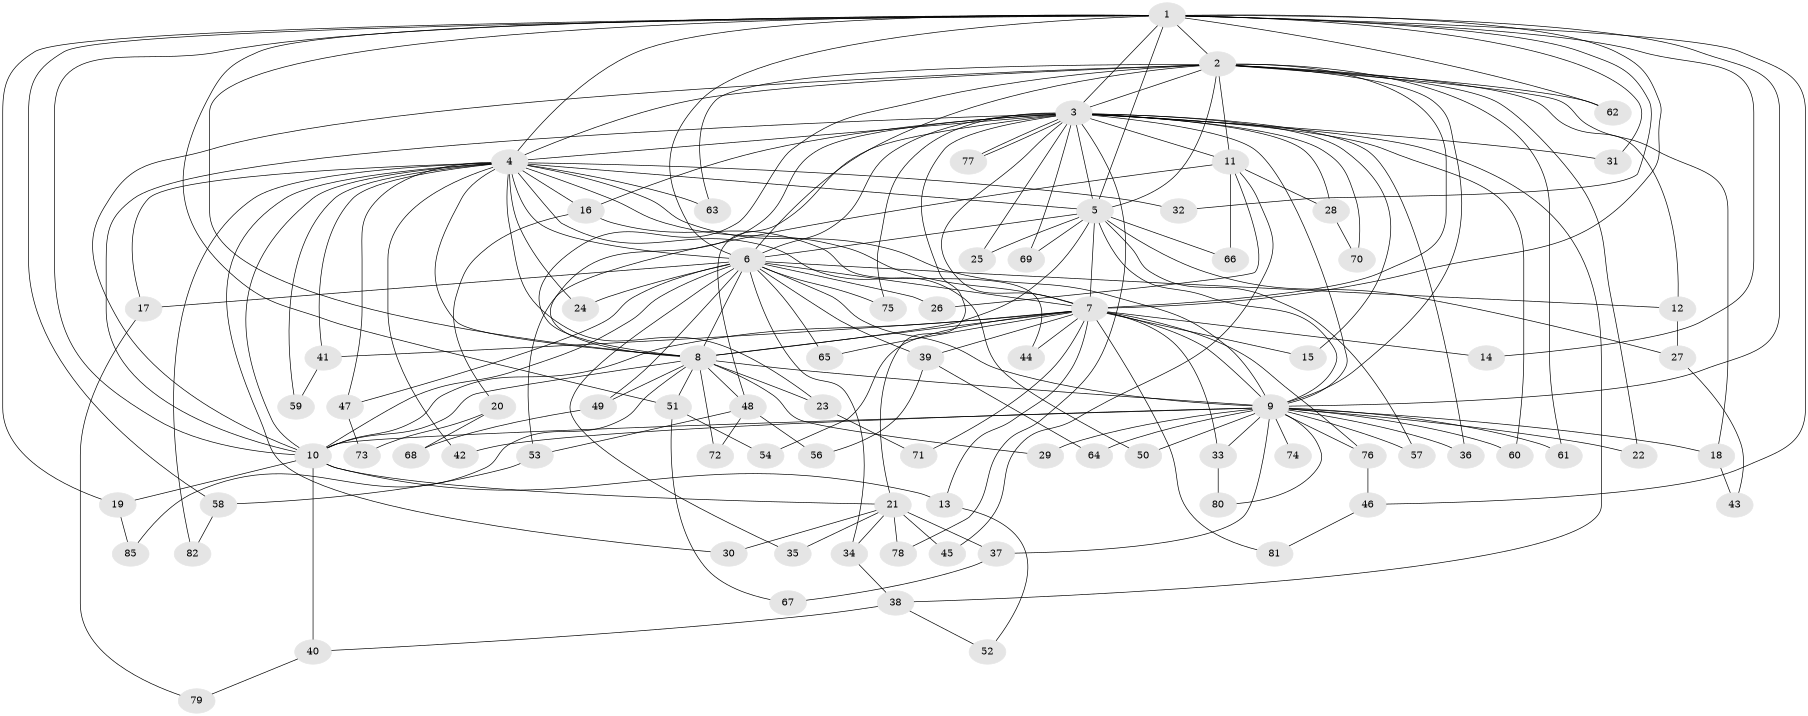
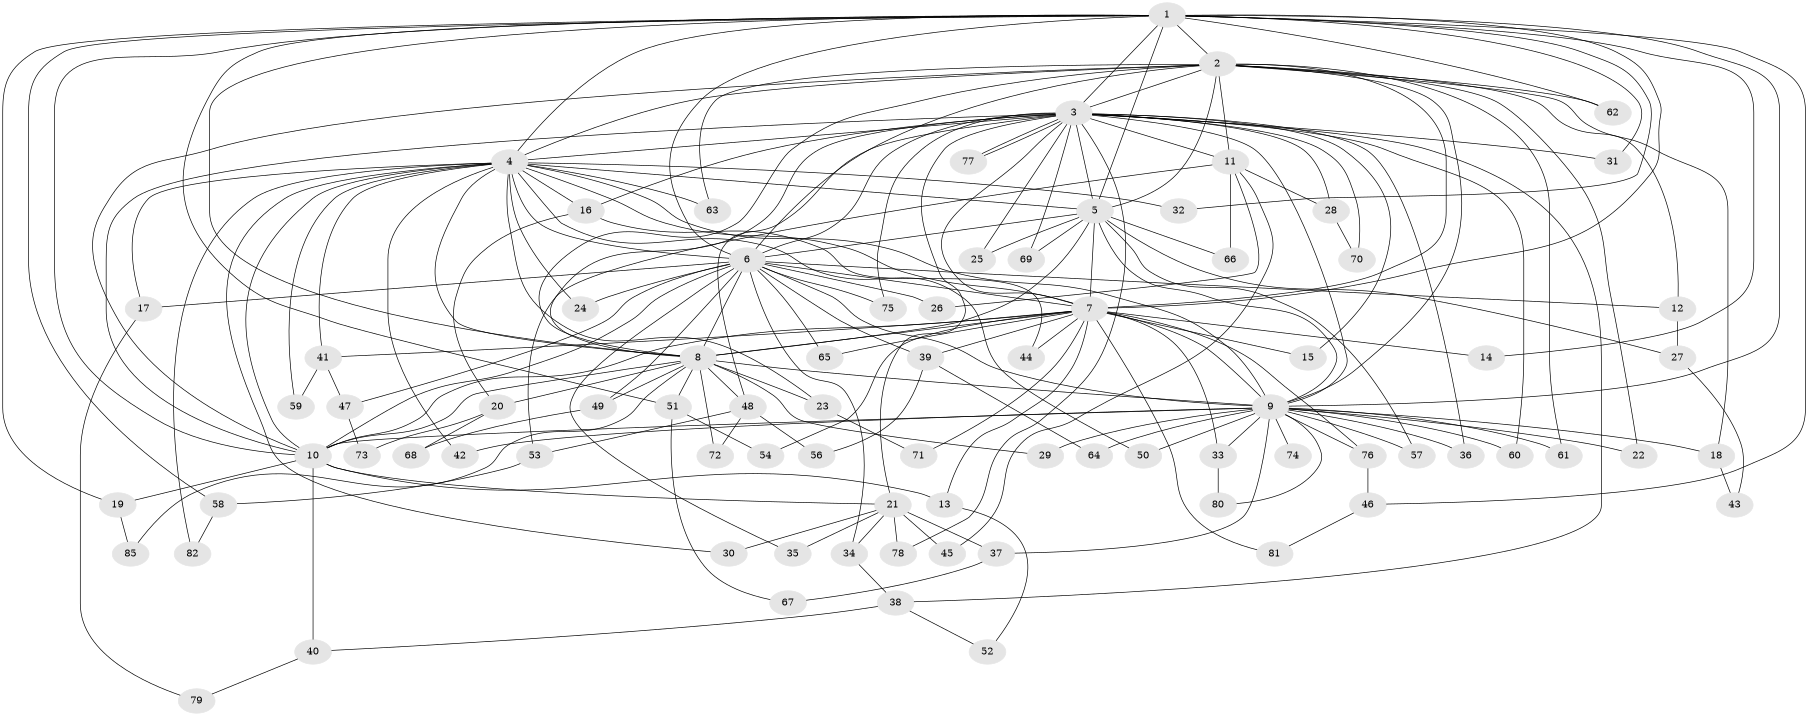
edge "4" -- "47": now "41" -- "47"
edge "8" -- "20": added
